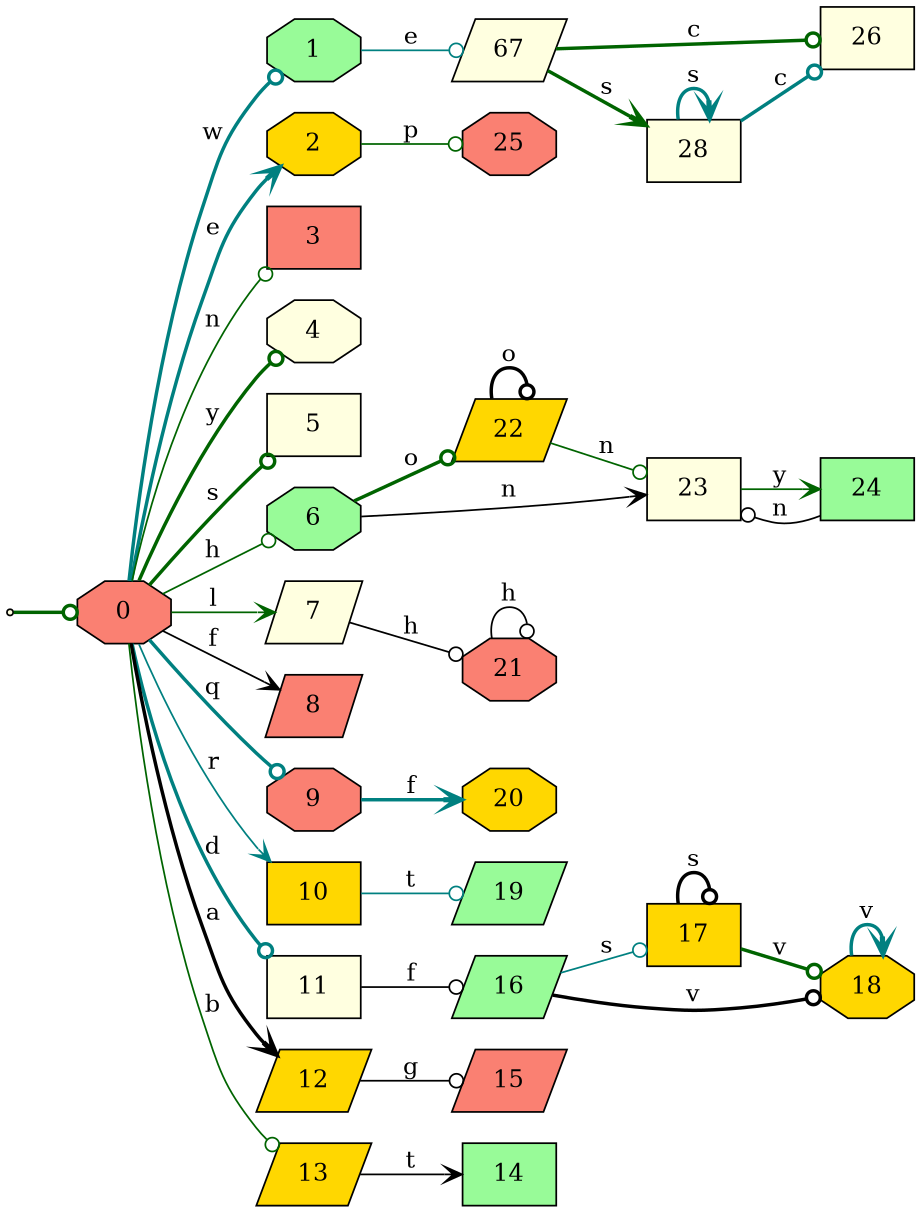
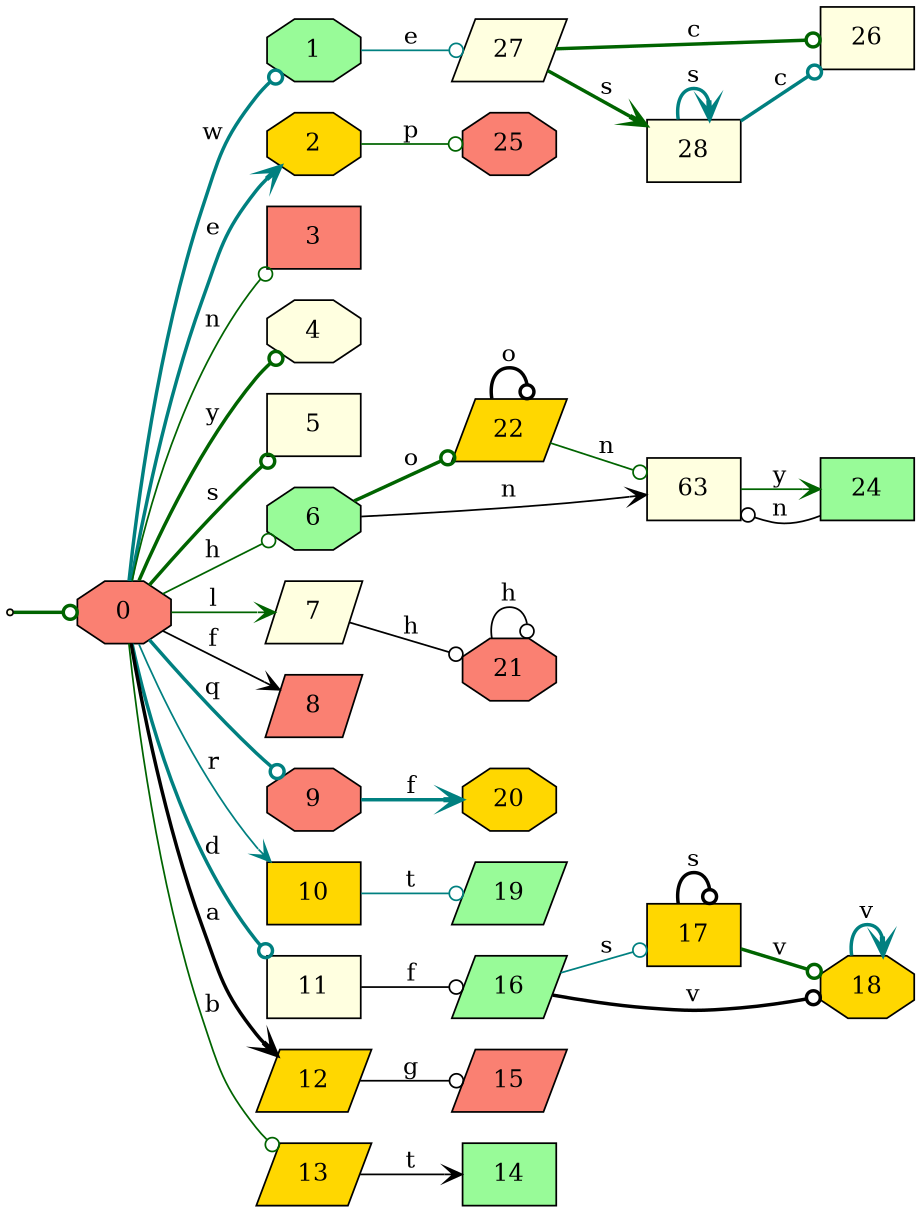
node "67": label "67" -> "27"
node "23": label "23" -> "63"
